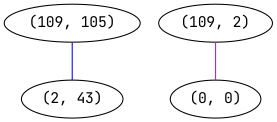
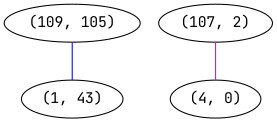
node "(109, 2)": label "(109, 2)" -> "(107, 2)"
node "(2, 43)": label "(2, 43)" -> "(1, 43)"
node "(0, 0)": label "(0, 0)" -> "(4, 0)"
